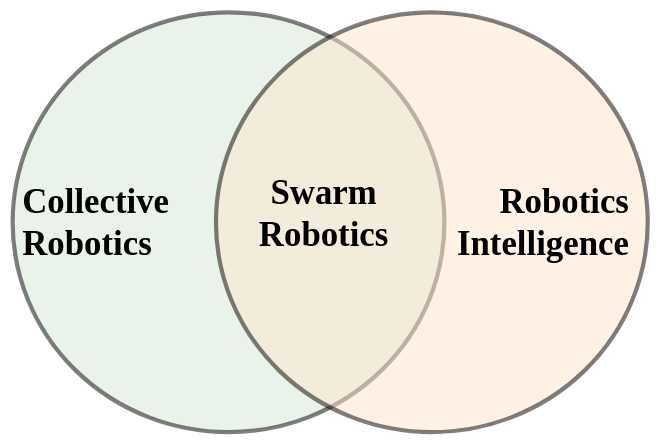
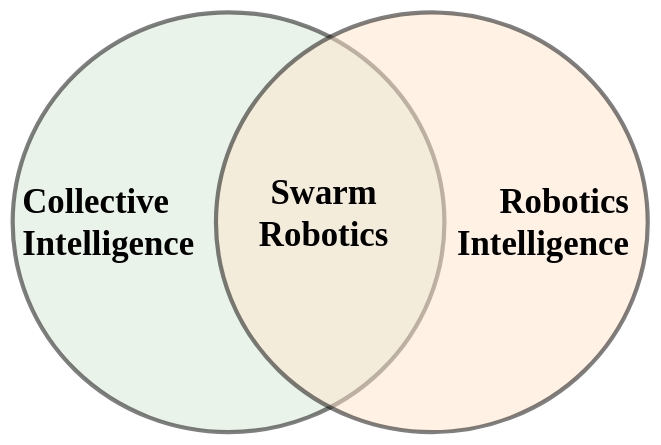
node "Collective Robotics": label "Collective Robotics" -> "Collective Intelligence"
